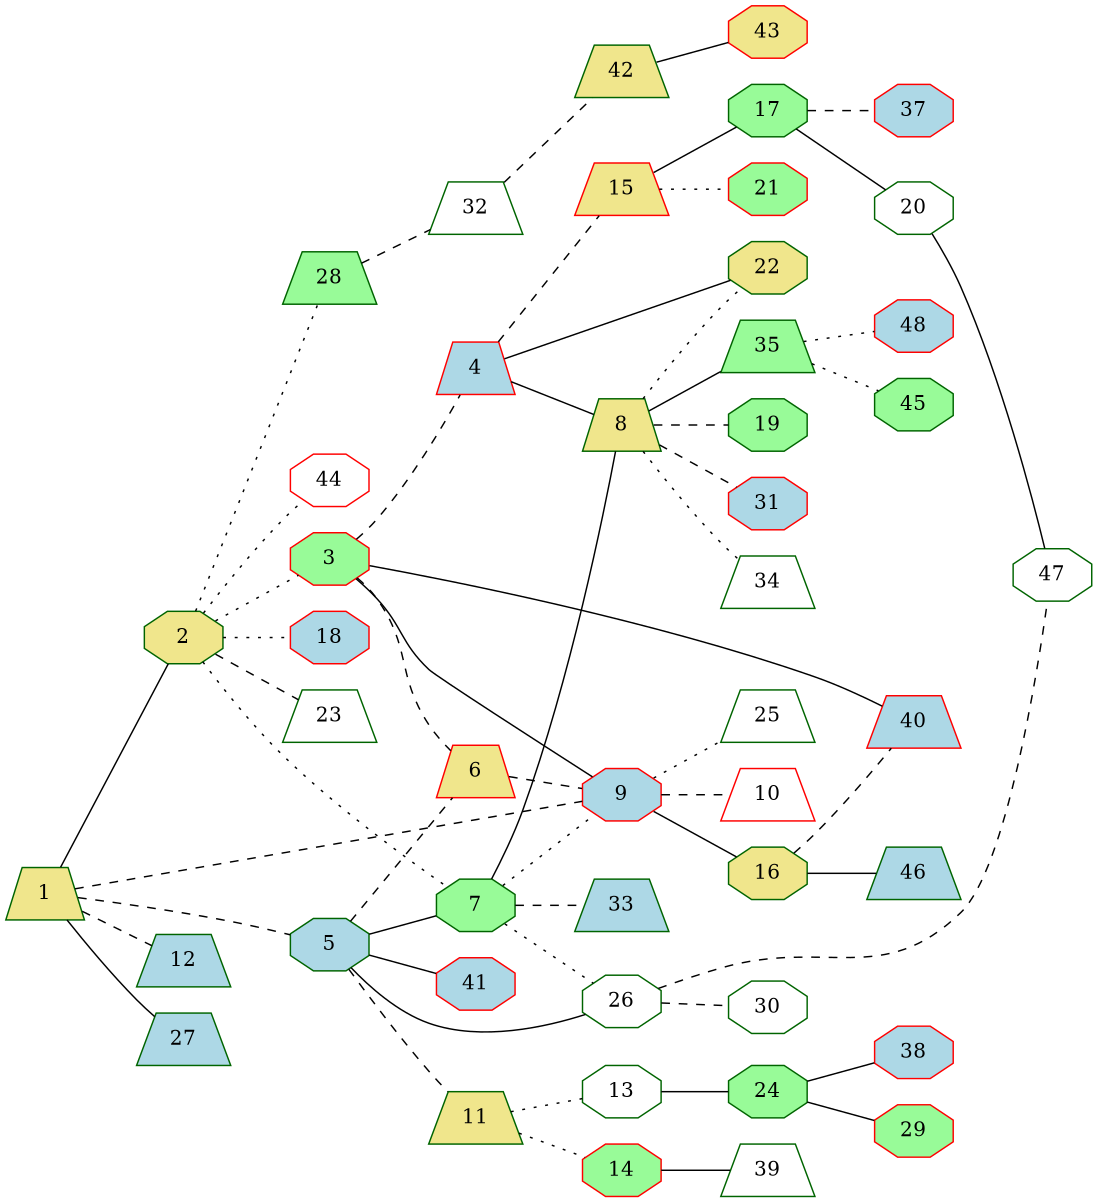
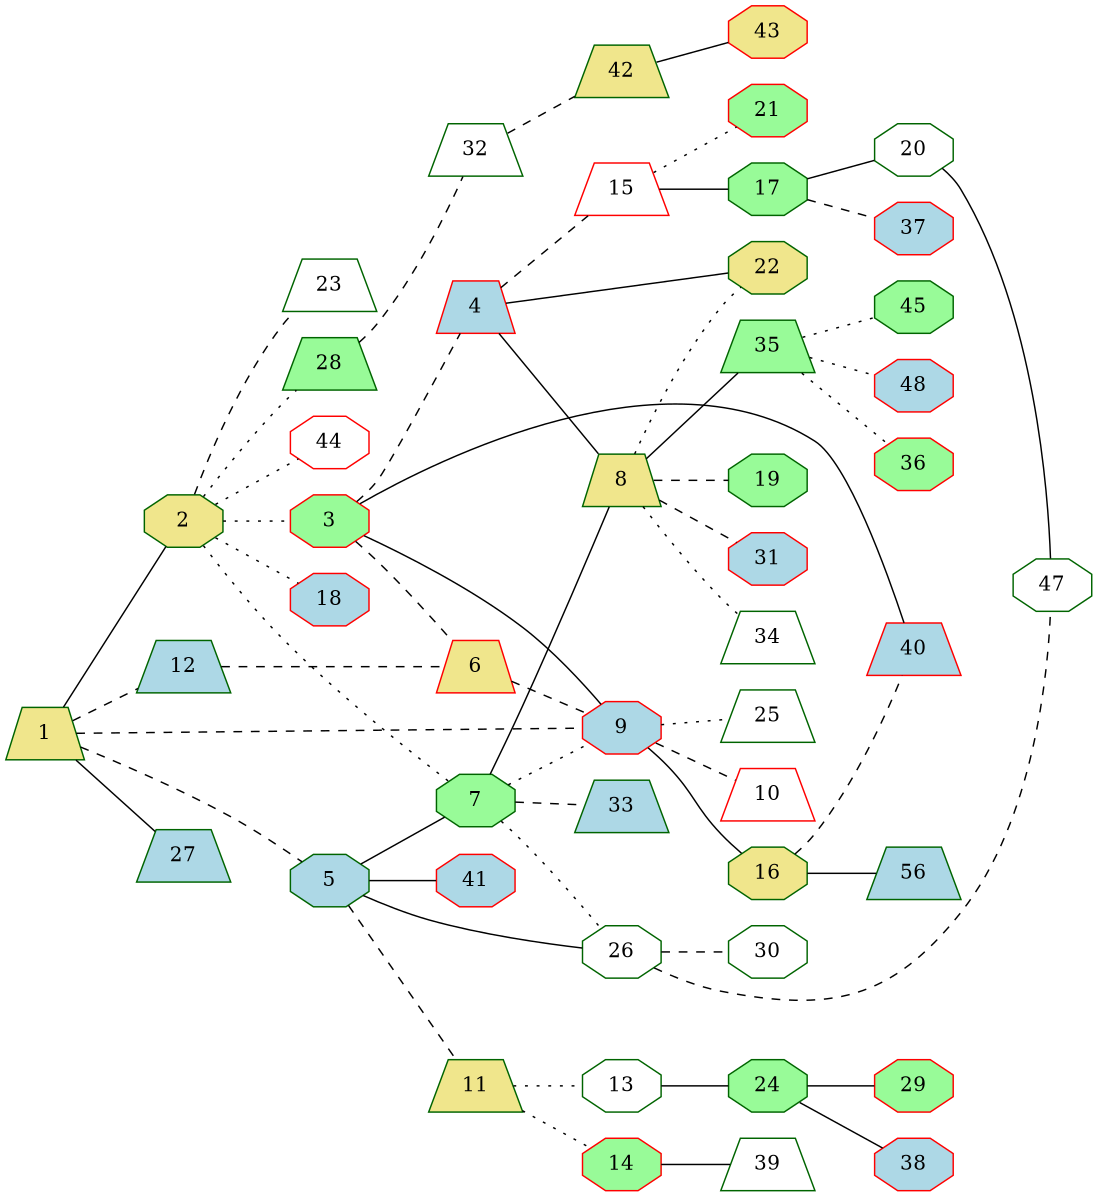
node "15": fillcolor khaki -> white
node "36": added
edge "6" -- "5": now "6" -- "12"
node "46": label "46" -> "56"
